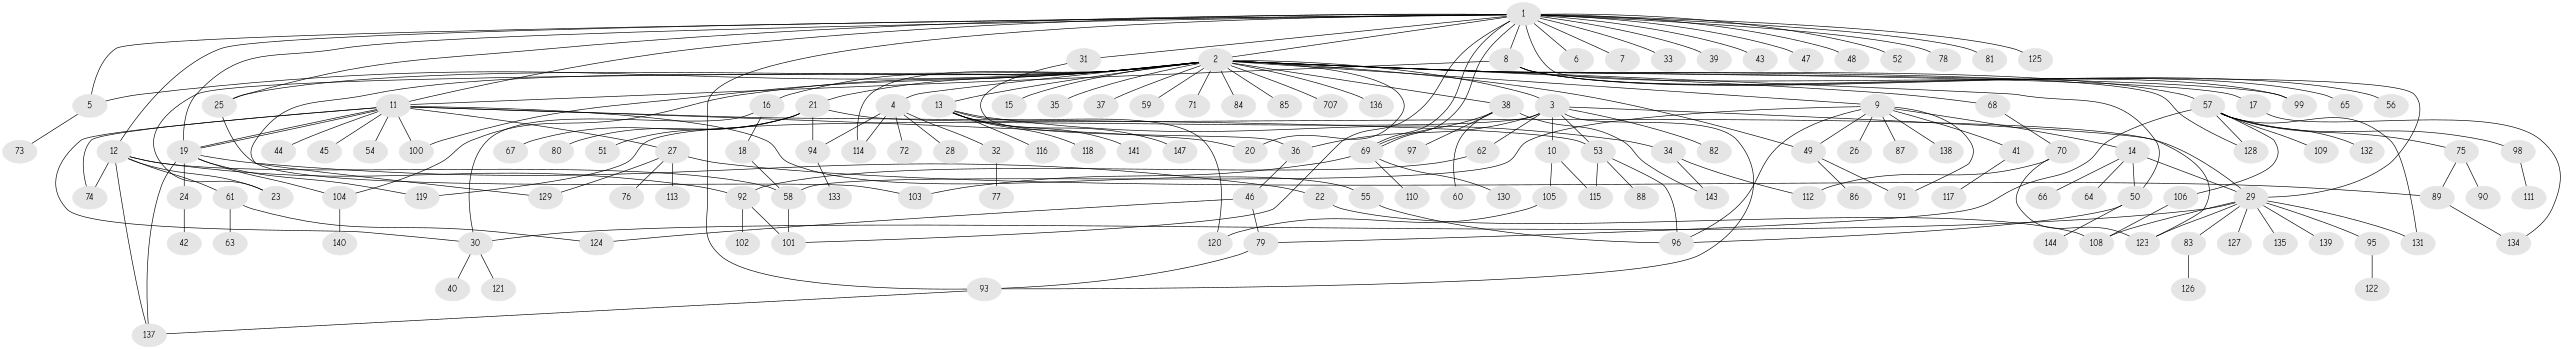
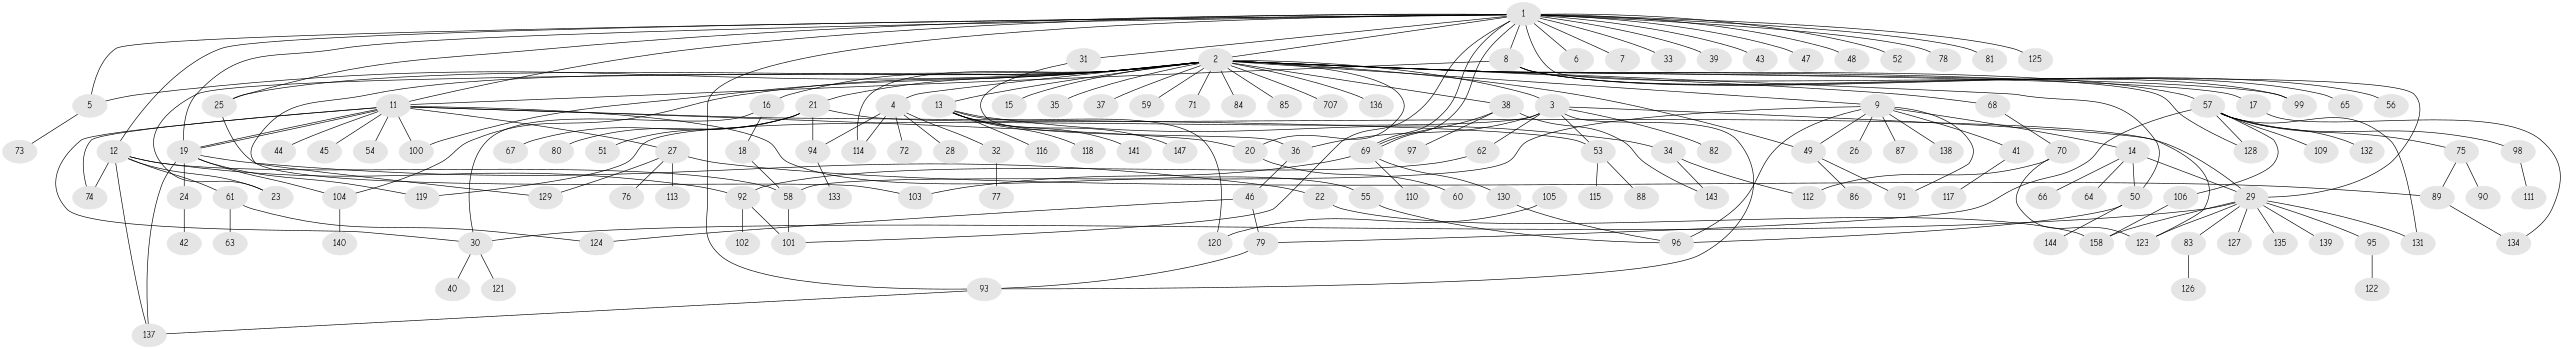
edge "38" -- "60": now "20" -- "60"
node "10": removed
edge "53" -- "96": now "130" -- "96"
node "108": label "108" -> "158"
